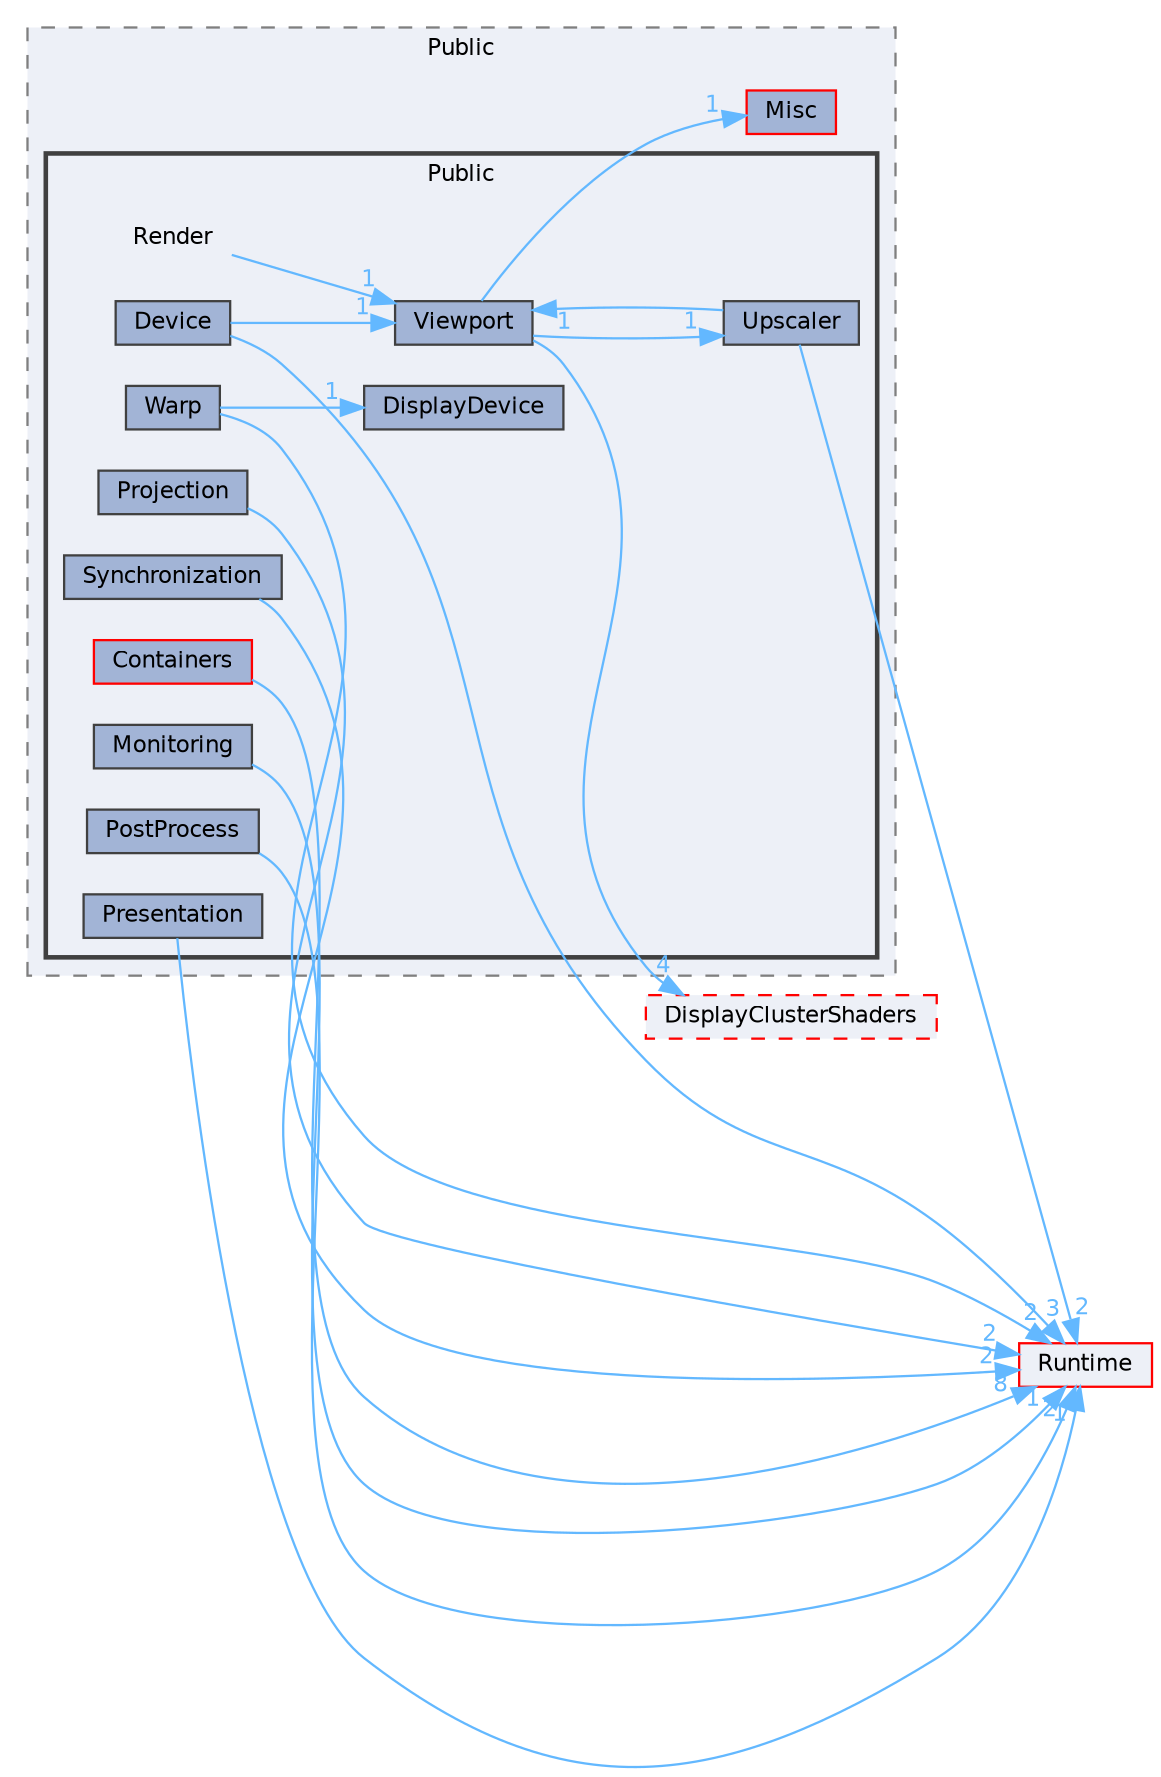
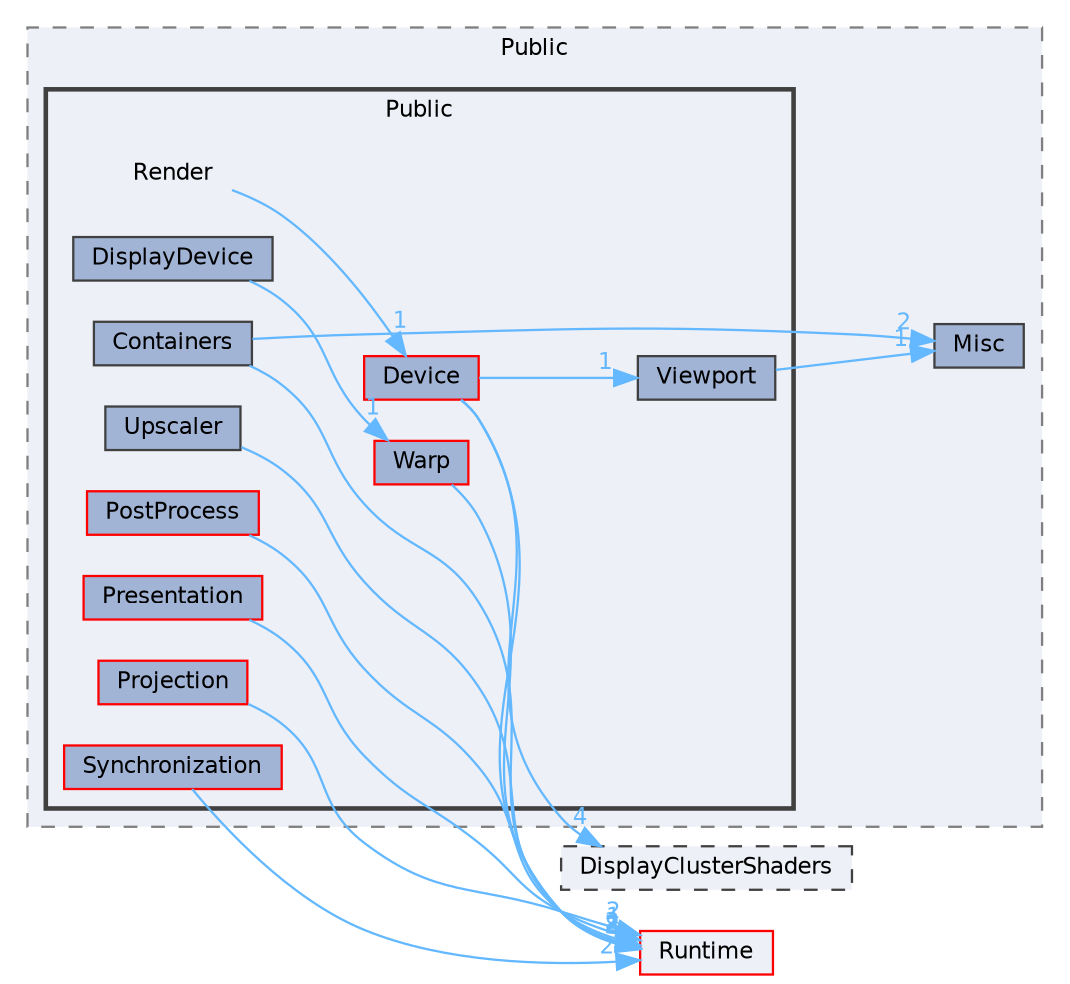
node "Misc": color red -> grey25
edge "Render" -> "Viewport": now "Render" -> "Device"
edge "Upscaler" -> "Viewport": removed
node "Device": color grey25 -> red
edge "Containers" -> "Misc": added
edge "Viewport" -> "Upscaler": removed
node "Warp": color grey25 -> red
edge "Warp" -> "DisplayDevice": reversed
node "Projection": color grey25 -> red
node "Synchronization": color grey25 -> red
edge "Viewport" -> "DisplayClusterShaders": now "Device" -> "DisplayClusterShaders"
node "Containers": color red -> grey25
node "Monitoring": removed
node "PostProcess": color grey25 -> red
node "Presentation": color grey25 -> red
node "DisplayClusterShaders": color red -> grey25
